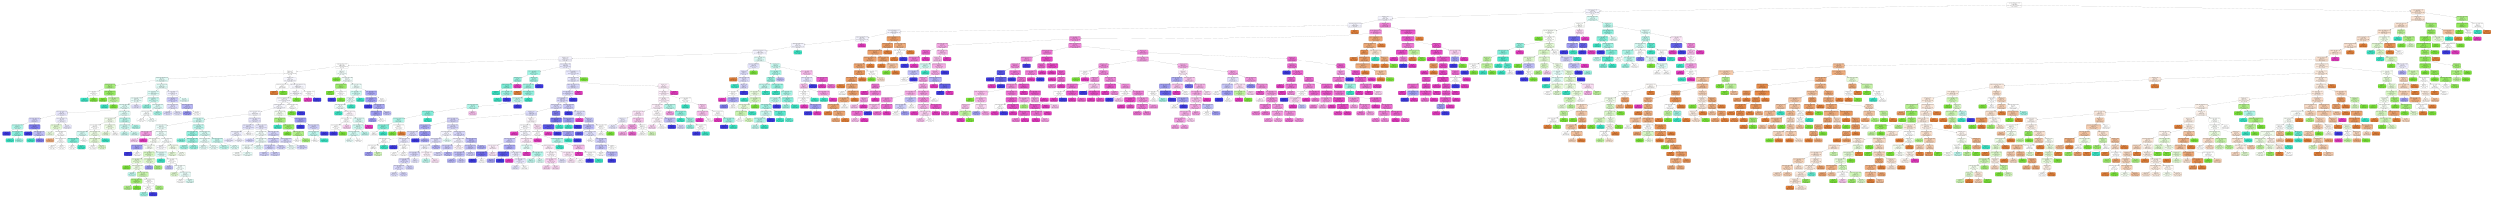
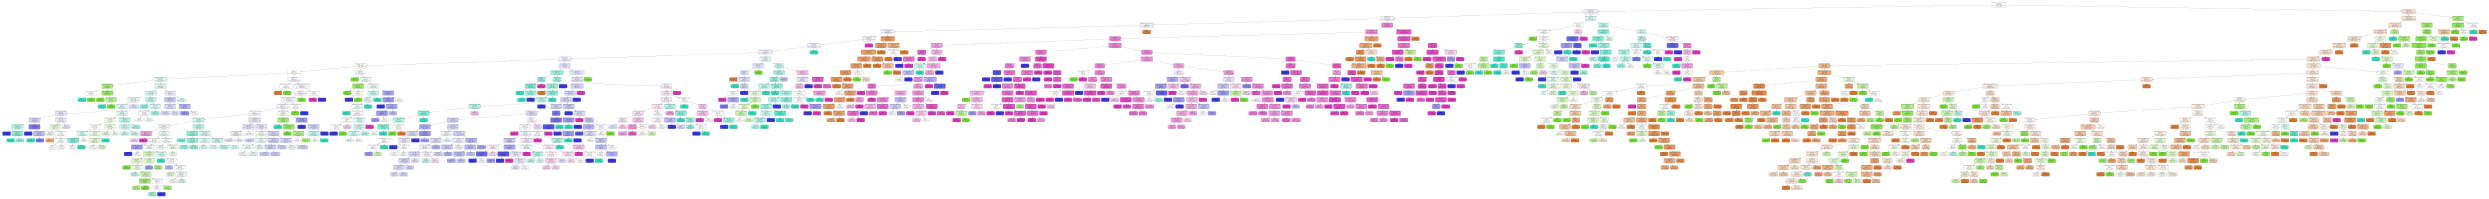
node "gini = 0.59 samples = 7 value = [0, 4, 3, 1, 0] class = bajo": removed
